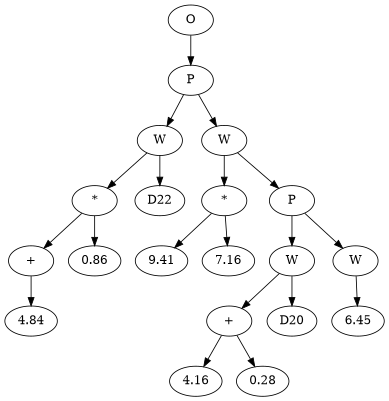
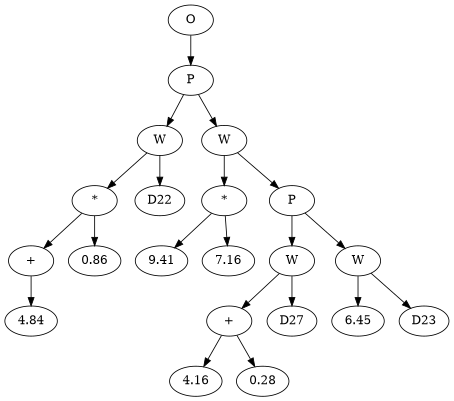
node "D20": label "D20" -> "D27"
node "D23": added
